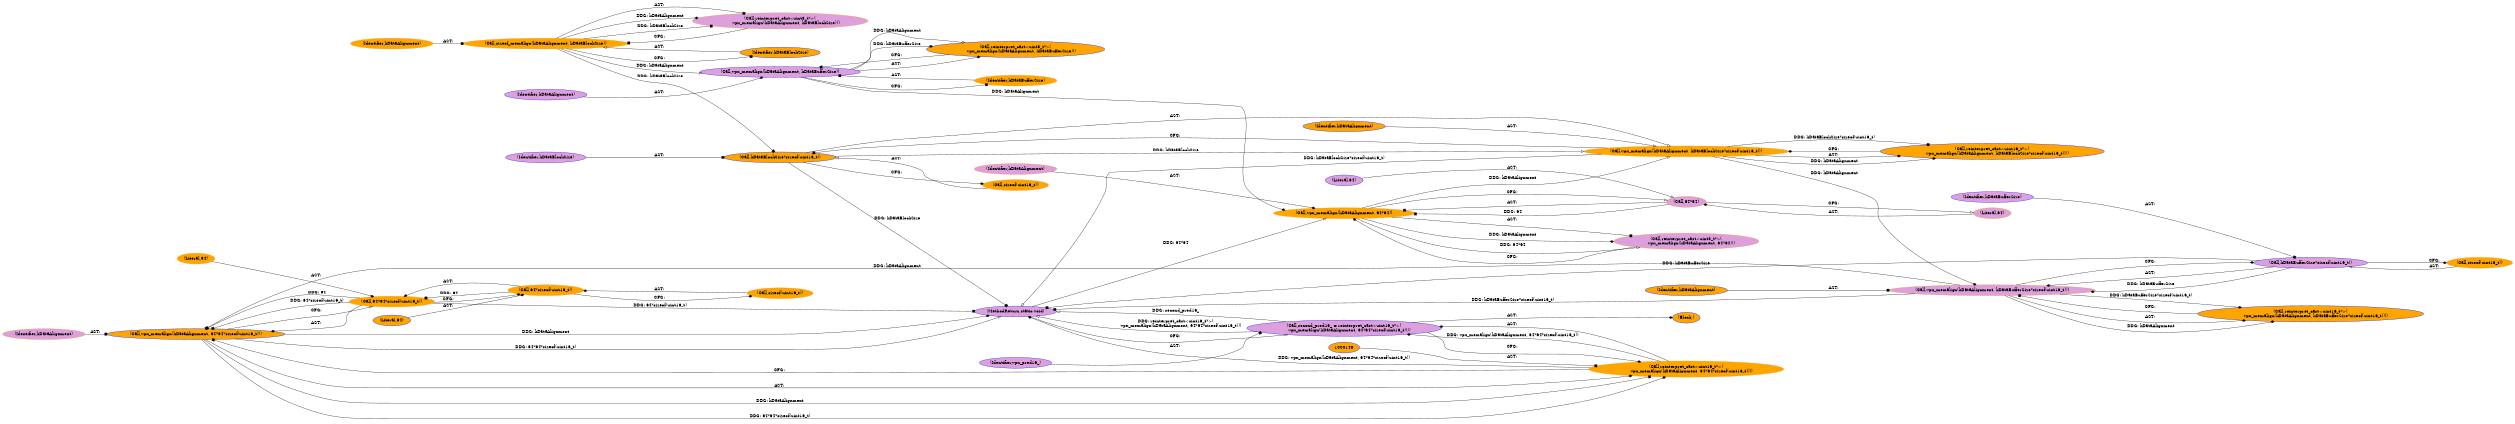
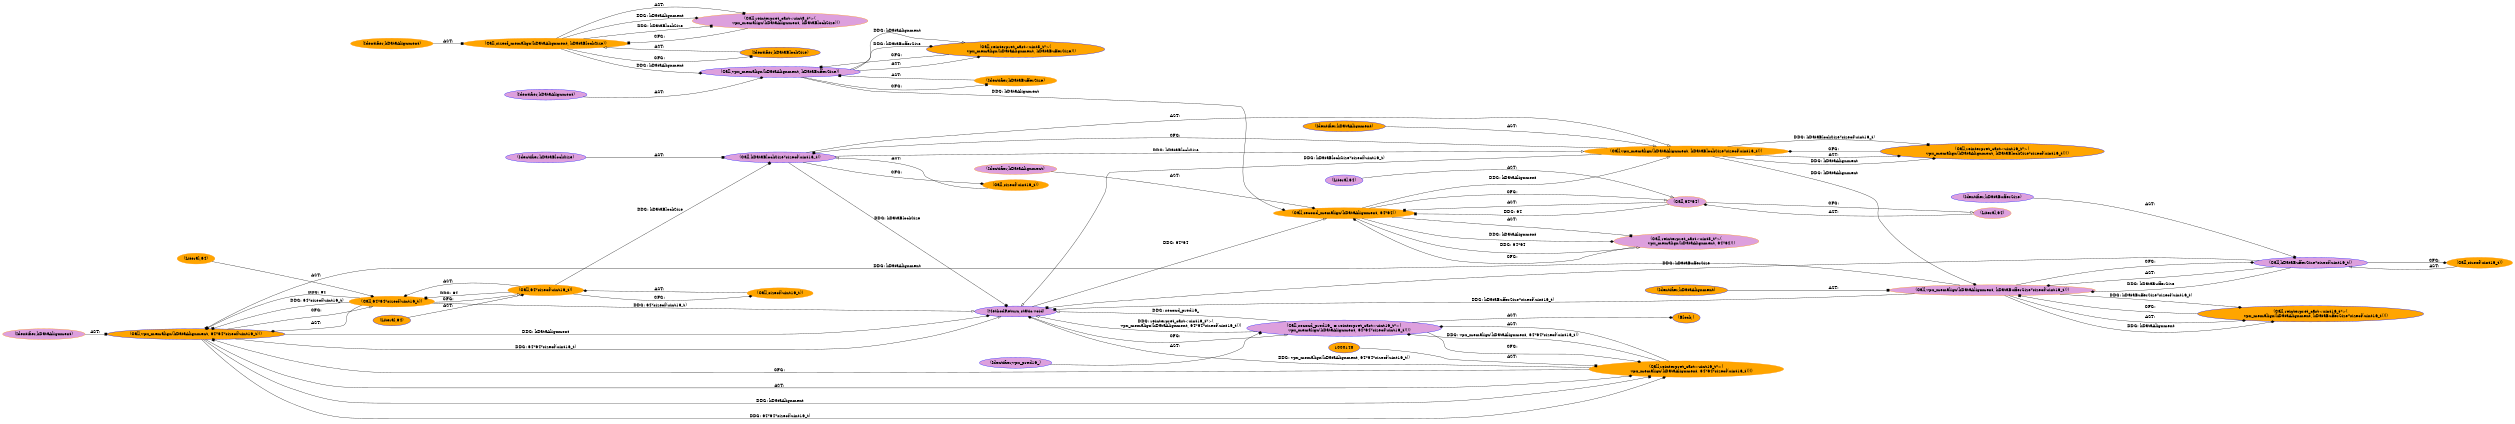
edge "(Call,sizeof_memalign(kDataAlignment, kDataBlockSize))" -> "(Call,vpx_memalign(kDataAlignment, kDataBufferSize))": arrowhead onormal -> diamond
edge "(Call,sizeof_memalign(kDataAlignment, kDataBlockSize))" -> "(Call,kDataBlockSize*sizeof(uint16_t))": now "(Call,64*sizeof(uint16_t))" -> "(Call,kDataBlockSize*sizeof(uint16_t))"
node "(Call,kDataBlockSize*sizeof(uint16_t))": fillcolor orange -> plum
node "(Call,vpx_memalign(kDataAlignment, 64*64))": label "(Call,vpx_memalign(kDataAlignment, 64*64))" -> "(Call,second_memalign(kDataAlignment, 64*64))"
edge "(Call,64*64*sizeof(uint16_t))" -> "(Call,64*sizeof(uint16_t))": arrowhead diamond -> onormal
edge "(Call,64*64*sizeof(uint16_t))" -> "(MethodReturn,static void)": arrowhead box -> onormal
